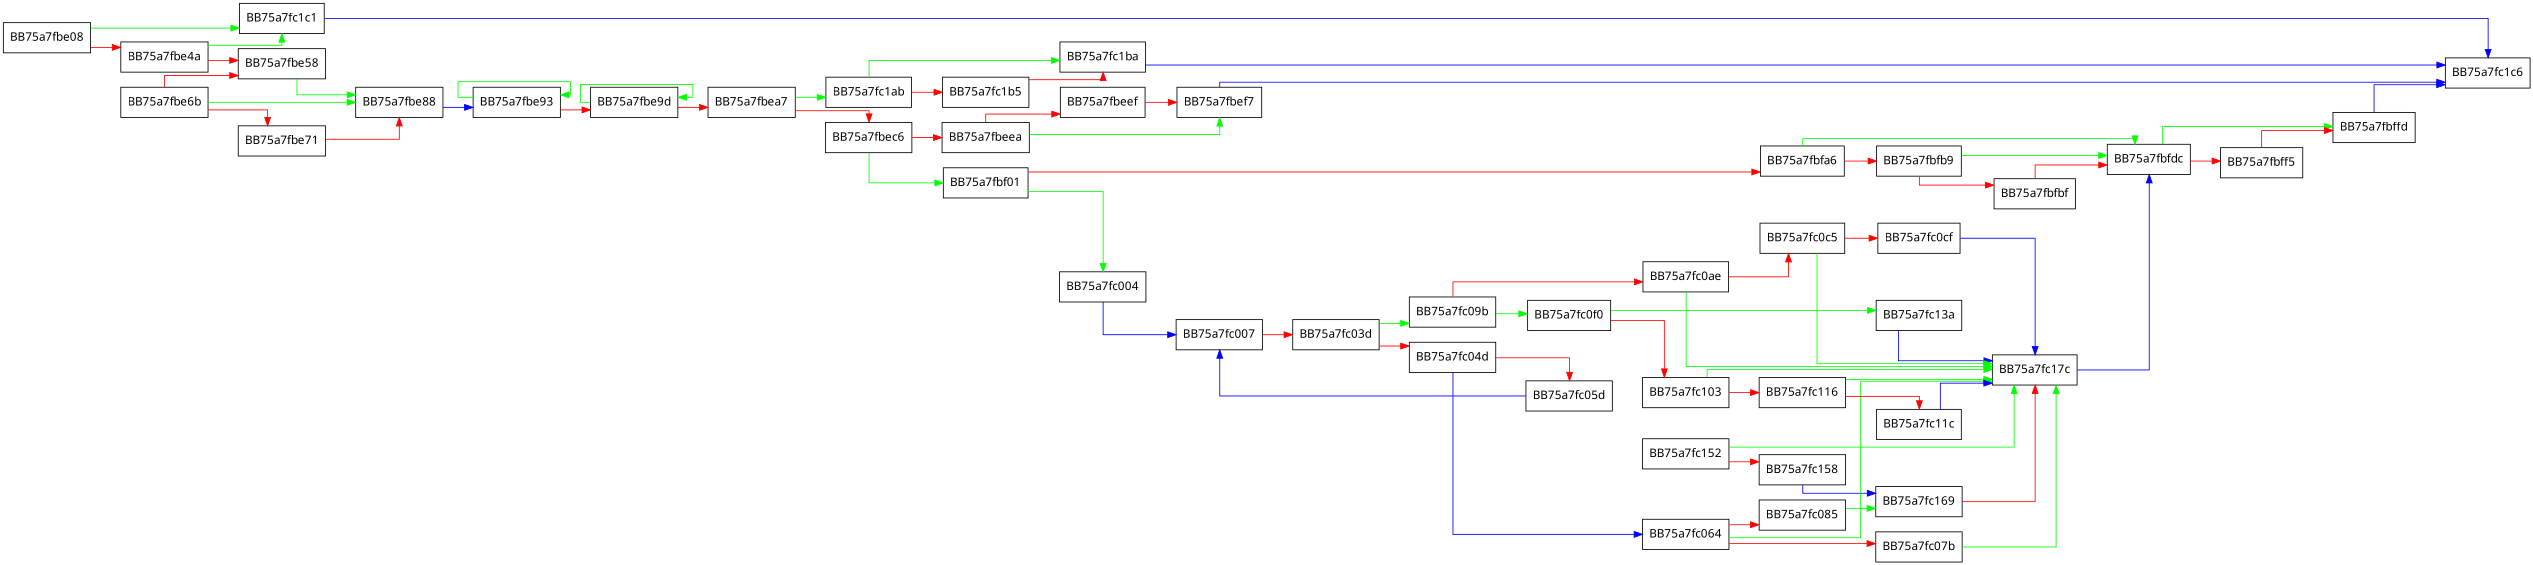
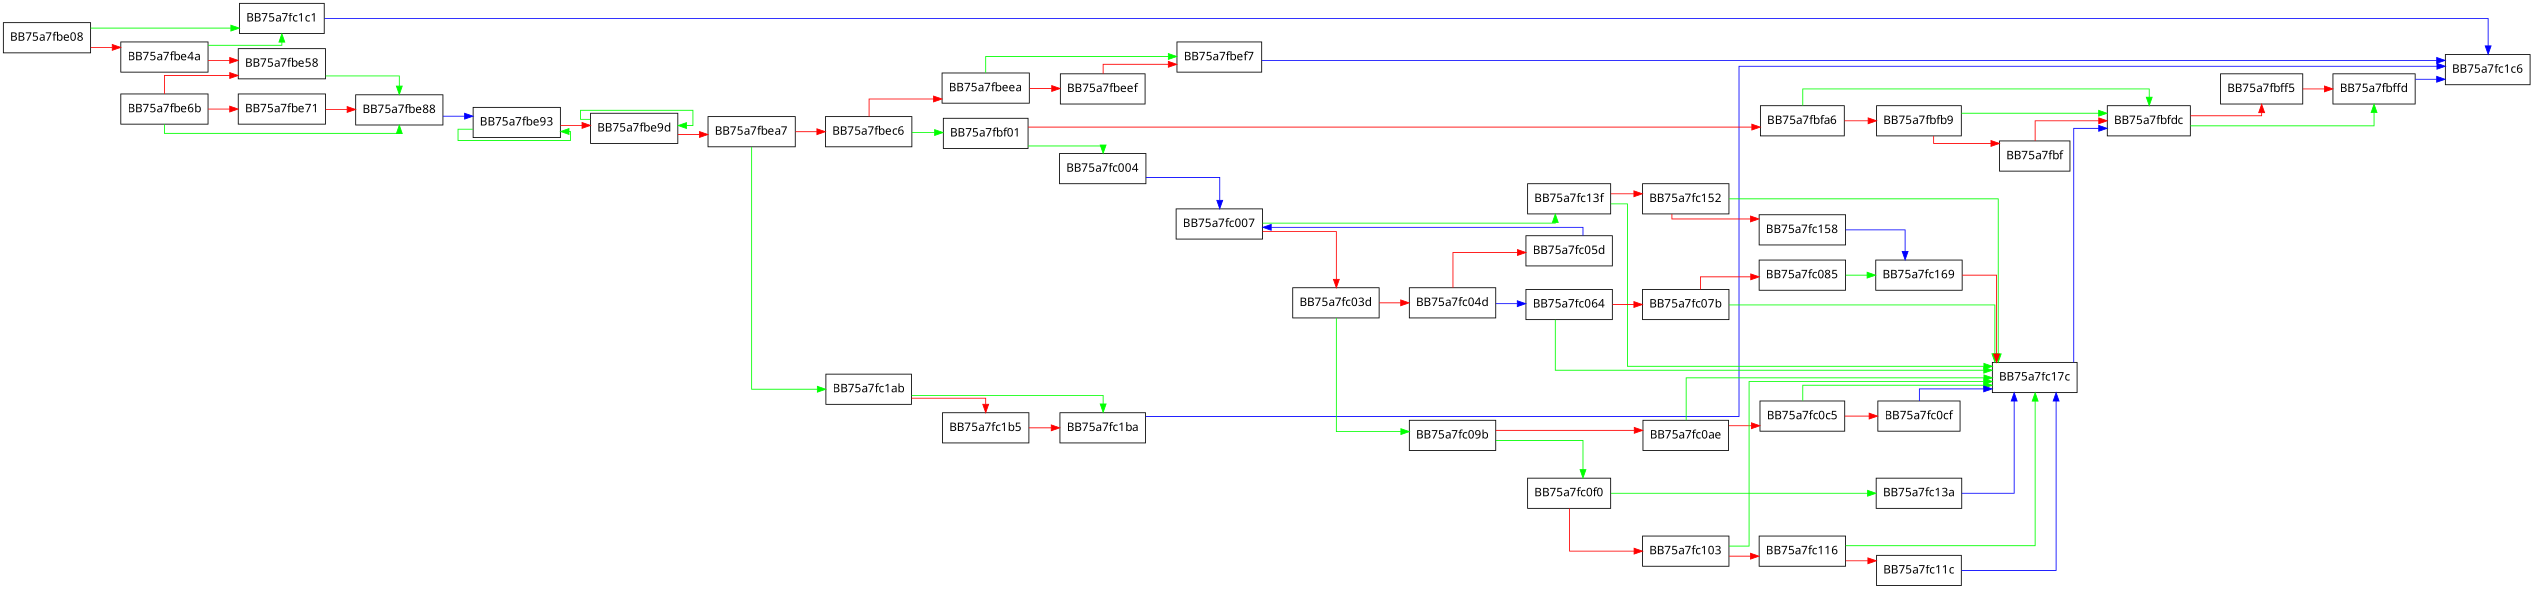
node "BB75a7fbfbf": label "BB75a7fbfbf" -> "BB75a7fbf"
node "BB75a7fc13f": added
edge "BB75a7fc064" -> "BB75a7fc085": now "BB75a7fc07b" -> "BB75a7fc085"
